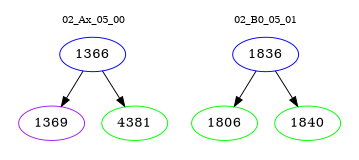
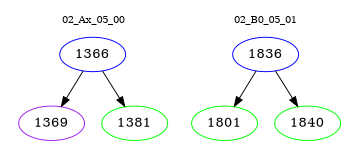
node "4381": label "4381" -> "1381"
node "1806": label "1806" -> "1801"
